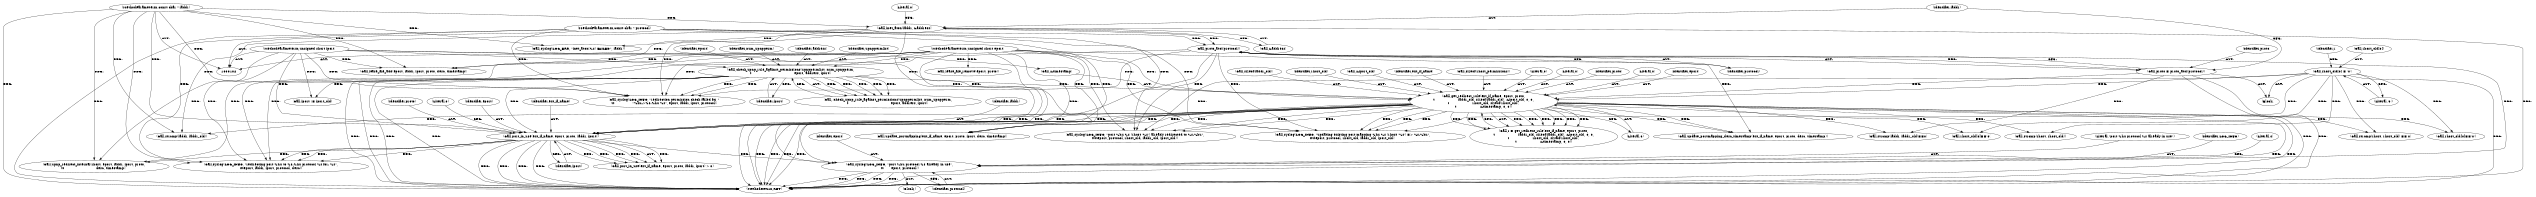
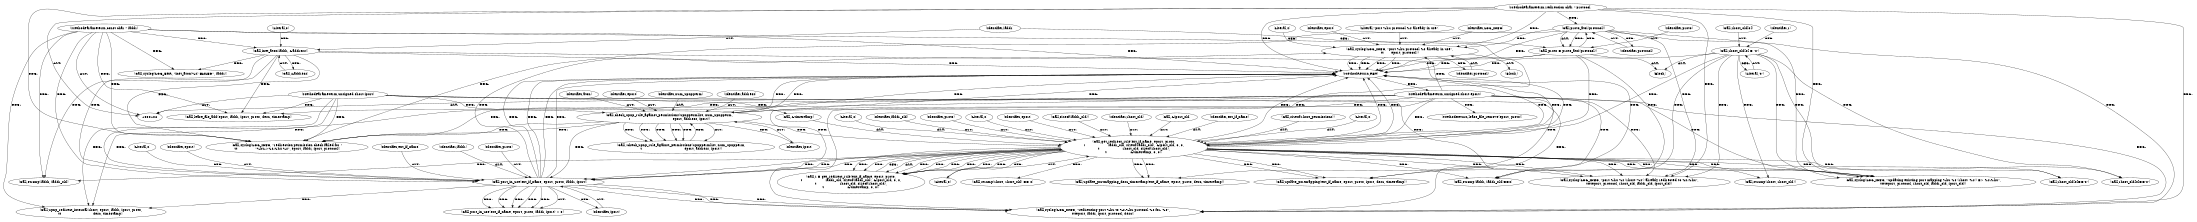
node "(MethodParameterIn,const char * protocol)": label "(MethodParameterIn,const char * protocol)" -> "(MethodParameterIn,redirection char * protocol)"
edge "(Call,inet_aton(iaddr, &address))" -> "(Call,proto_atoi(protocol))": now "(Call,inet_aton(iaddr, &address))" -> "(Call,strcmp(iaddr, iaddr_old)==0)"
node "(Identifier,upnppermlist)": label "(Identifier,upnppermlist)" -> "(Identifier,aton)"
node "(Call,lease_file_remove(eport, proto))": label "(Call,lease_file_remove(eport, proto))" -> "(MethodReturn,lease_file_remove(eport, proto))"
node "(Call,iport != iport_old)": removed
edge "(Call,rhost_old[0] = '0')" -> "(Call,strcmp(rhost, rhost_old) == 0)": now "(Call,rhost_old[0] = '0')" -> "(Call,strcmp(iaddr, iaddr_old)==0)"
node "(Identifier,iaddr_old)": added
edge "(MethodParameterIn,unsigned short eport)" -> "(MethodReturn,RET)": reversed
